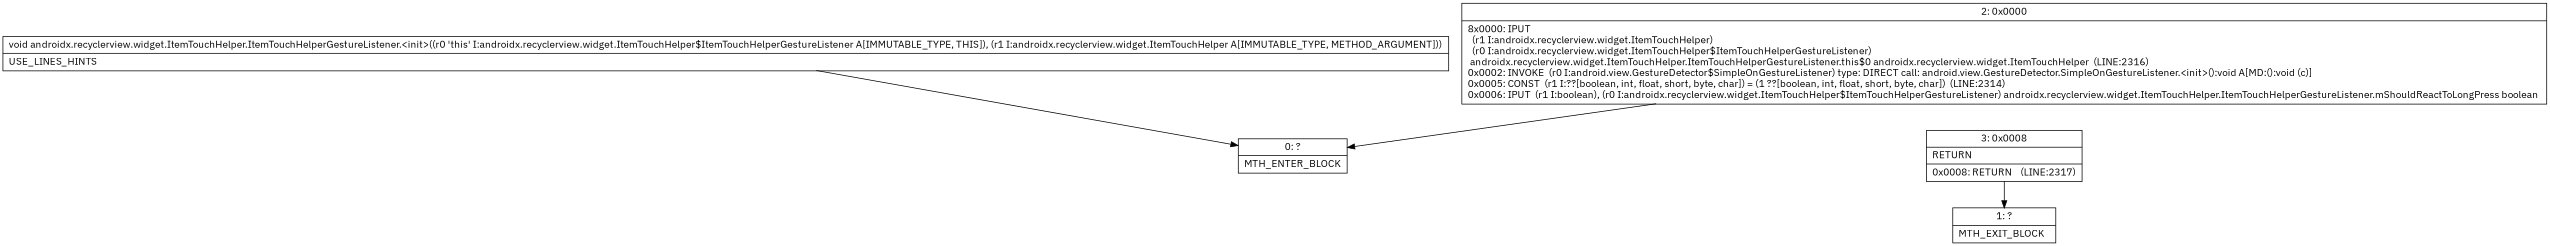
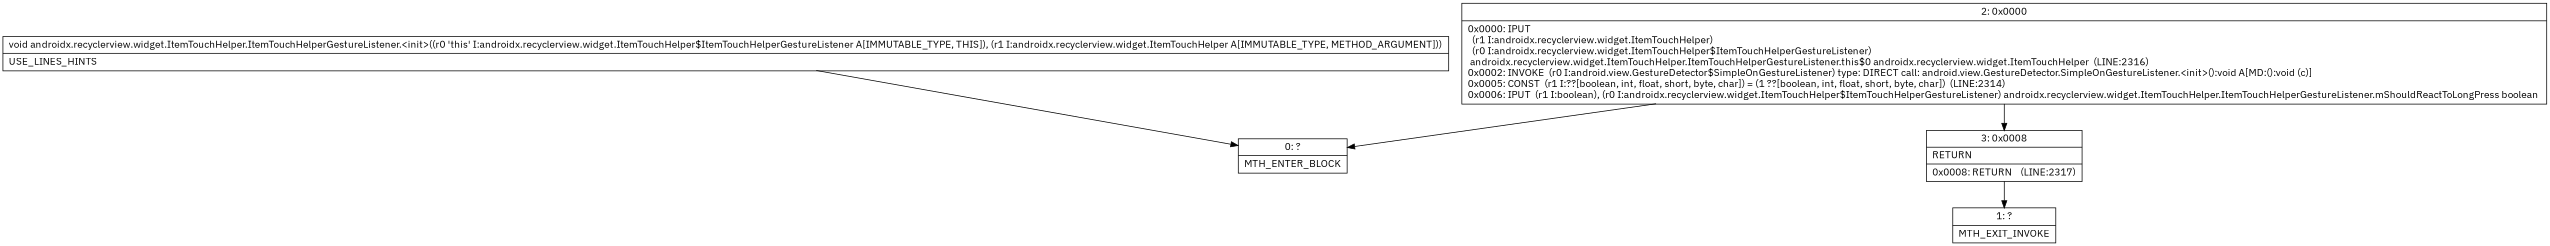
node "2: 0x0000": text "8x0000: IPUT" -> "0x0000: IPUT"
edge "2: 0x0000" -> "3: 0x0008": added
node "1: ?": text "MTH_EXIT_BLOCK" -> "MTH_EXIT_INVOKE"
